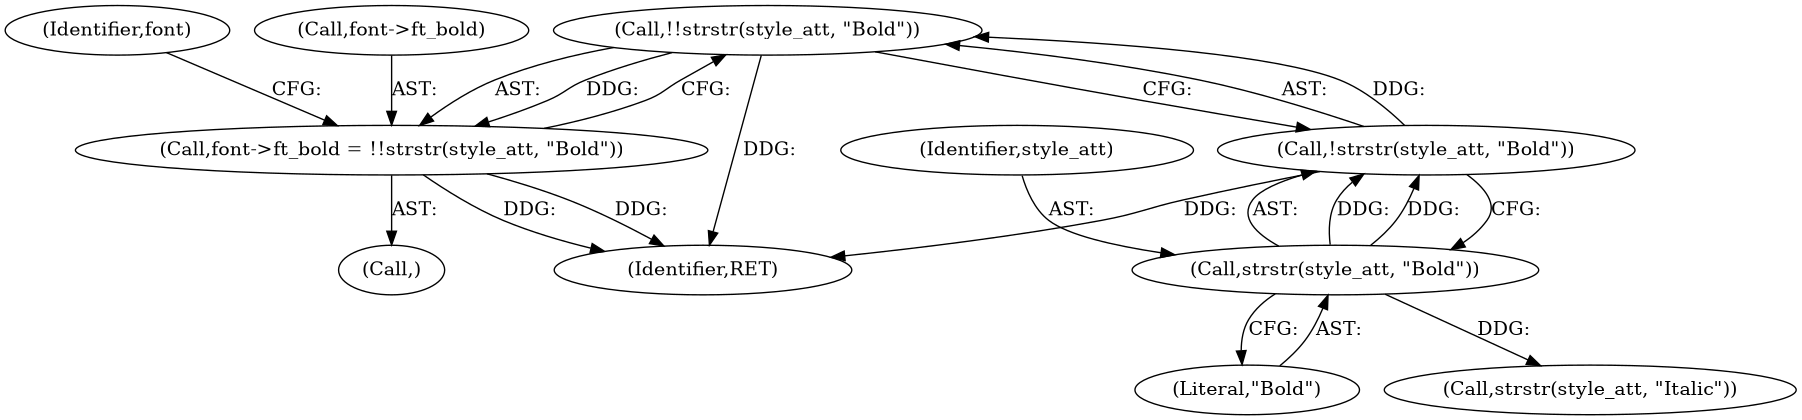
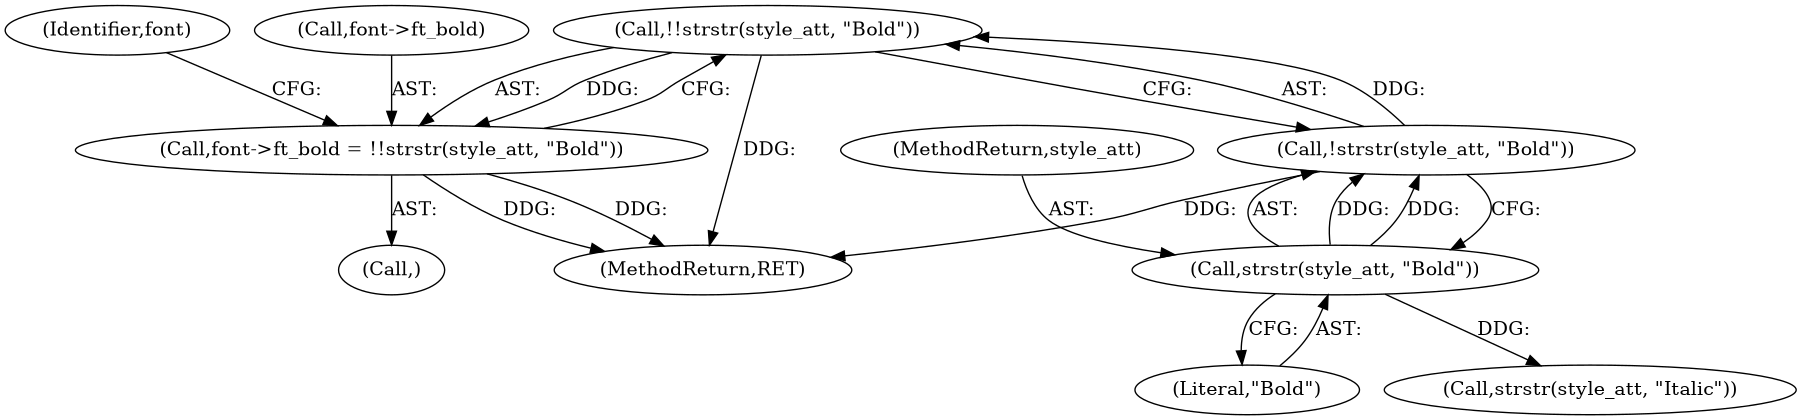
node "(Identifier,style_att)": label "(Identifier,style_att)" -> "(MethodReturn,style_att)"
node "(Identifier,RET)": label "(Identifier,RET)" -> "(MethodReturn,RET)"
